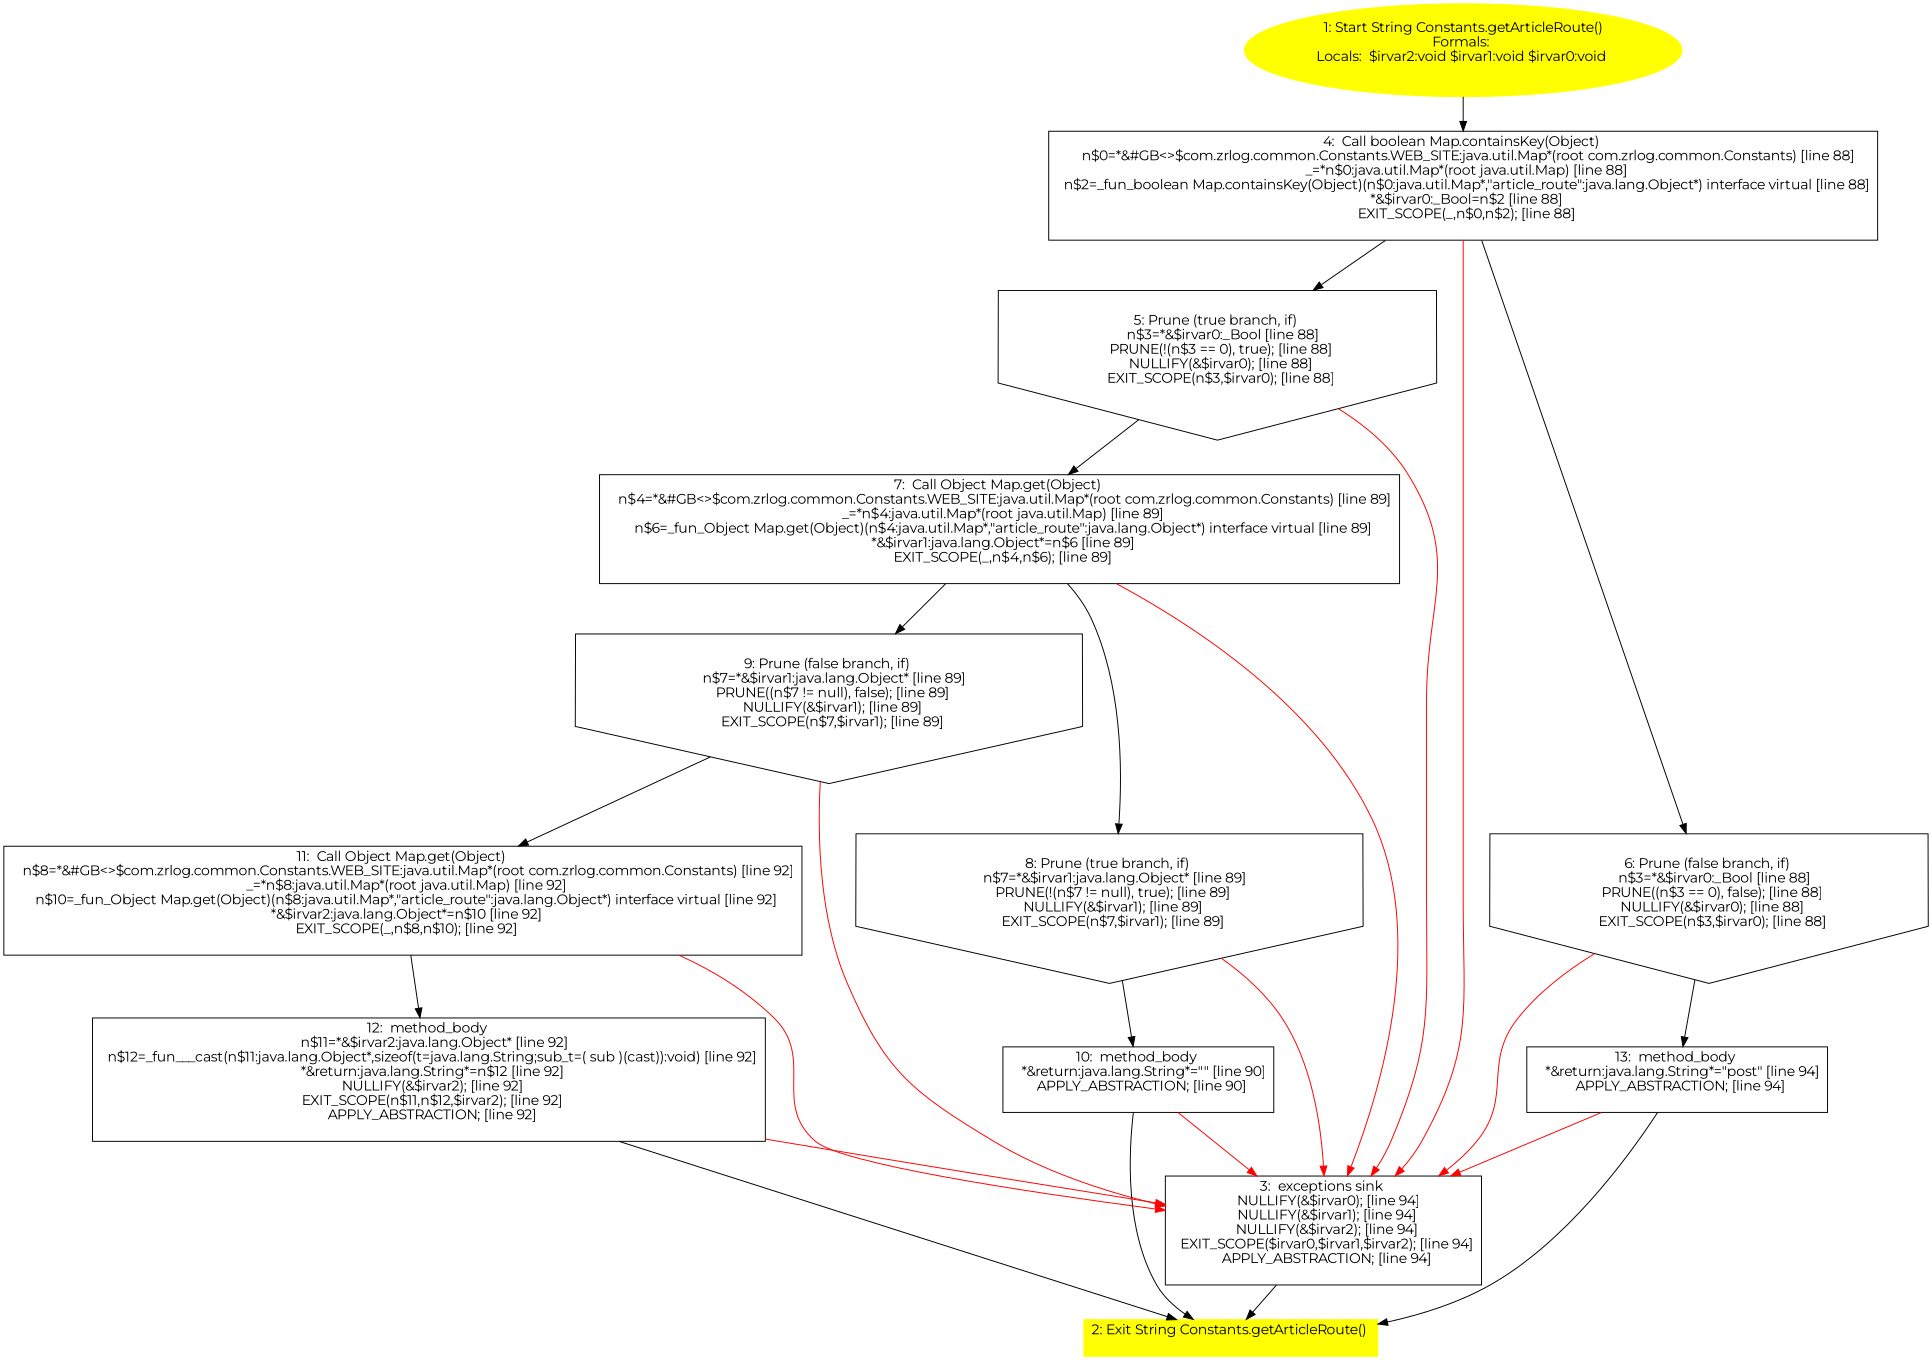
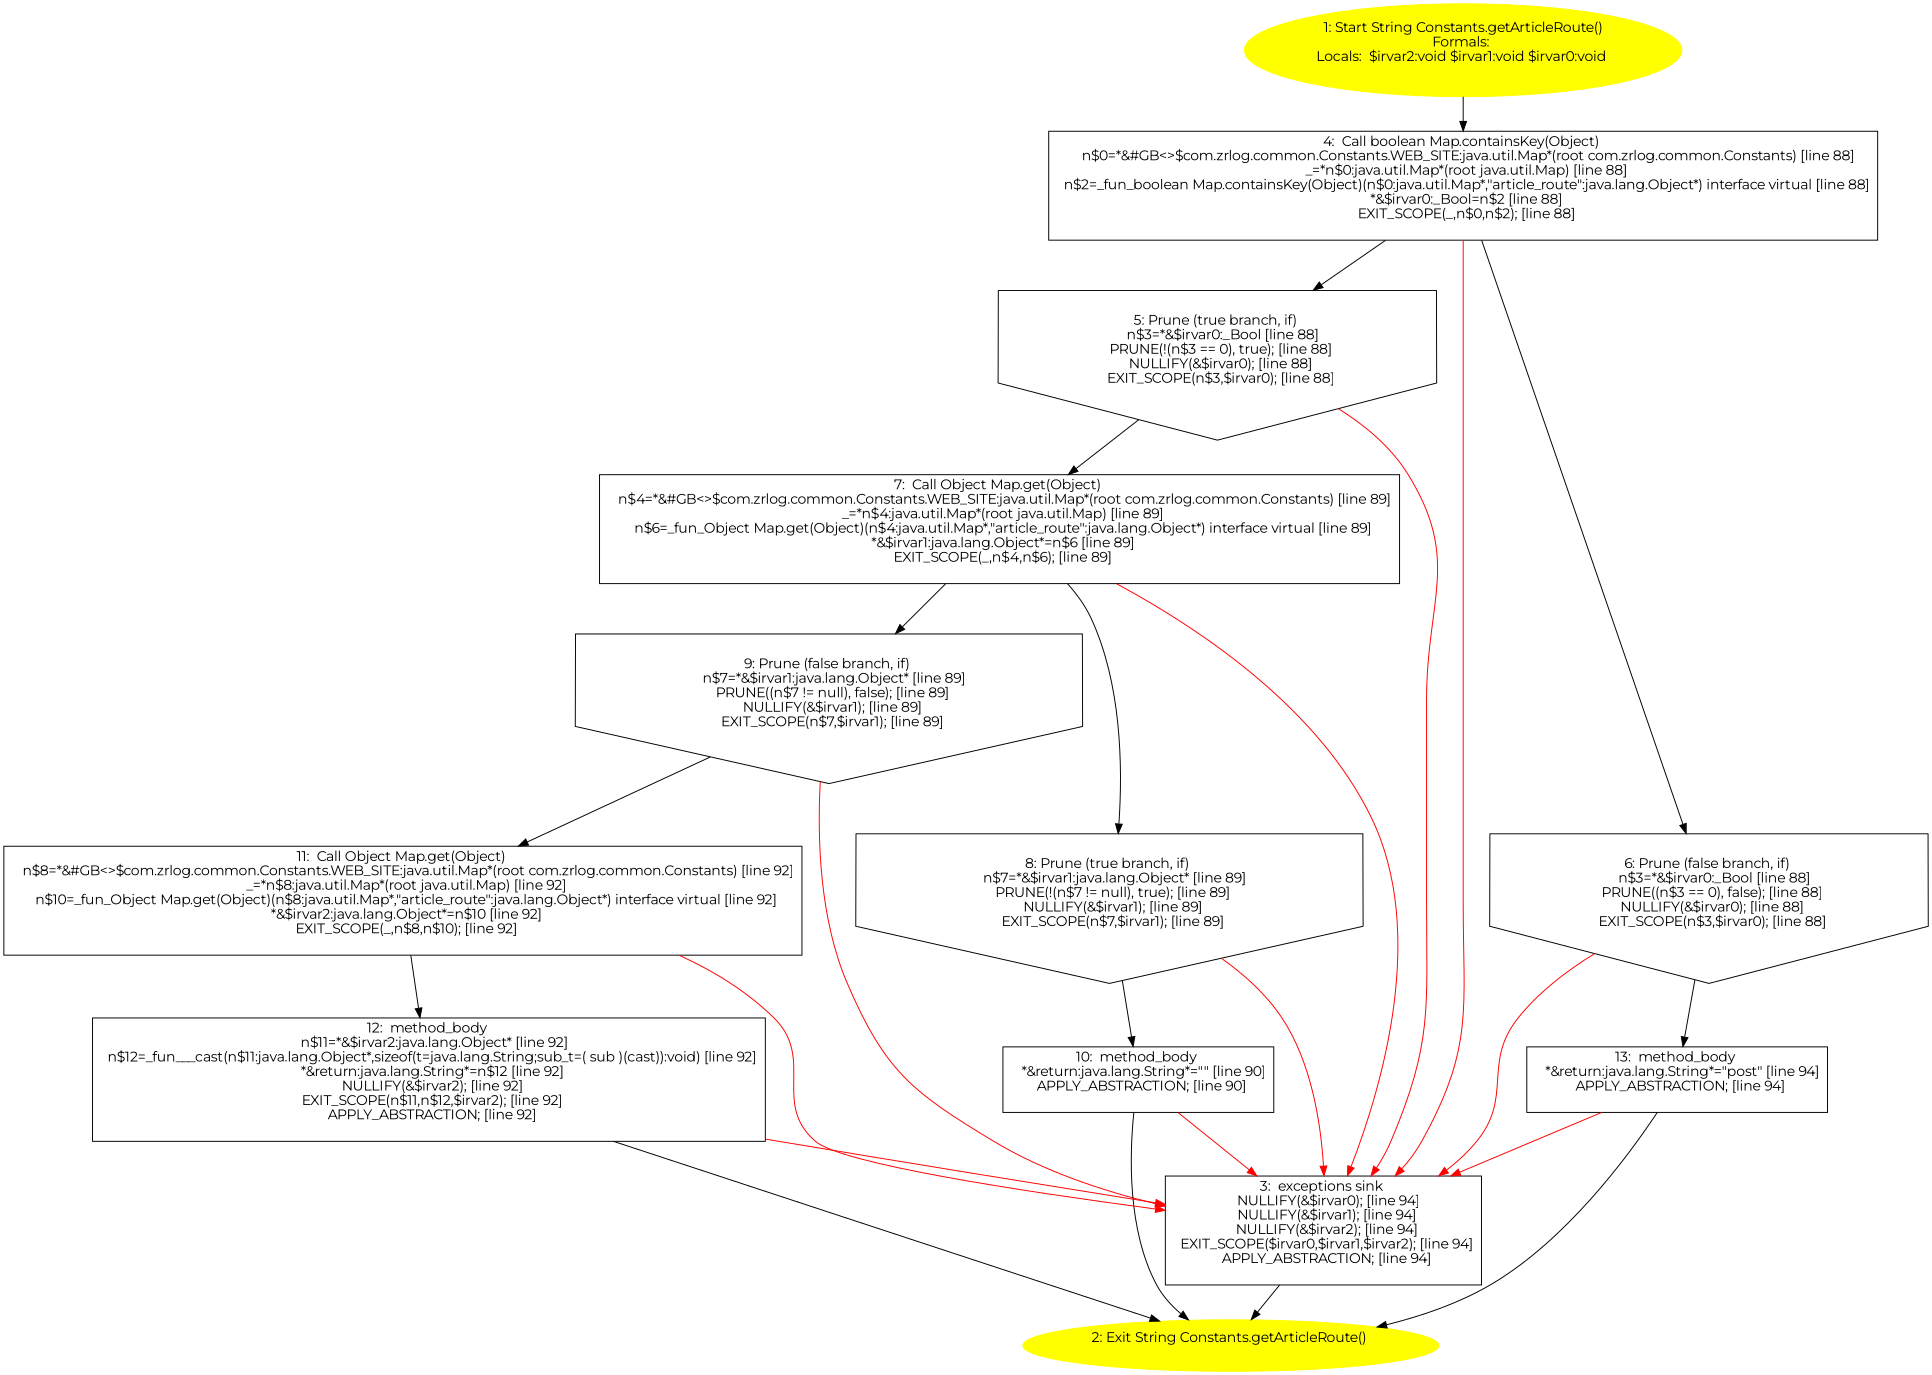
node "2: Exit String Constants.getArticleRoute()": shape box -> ellipse
